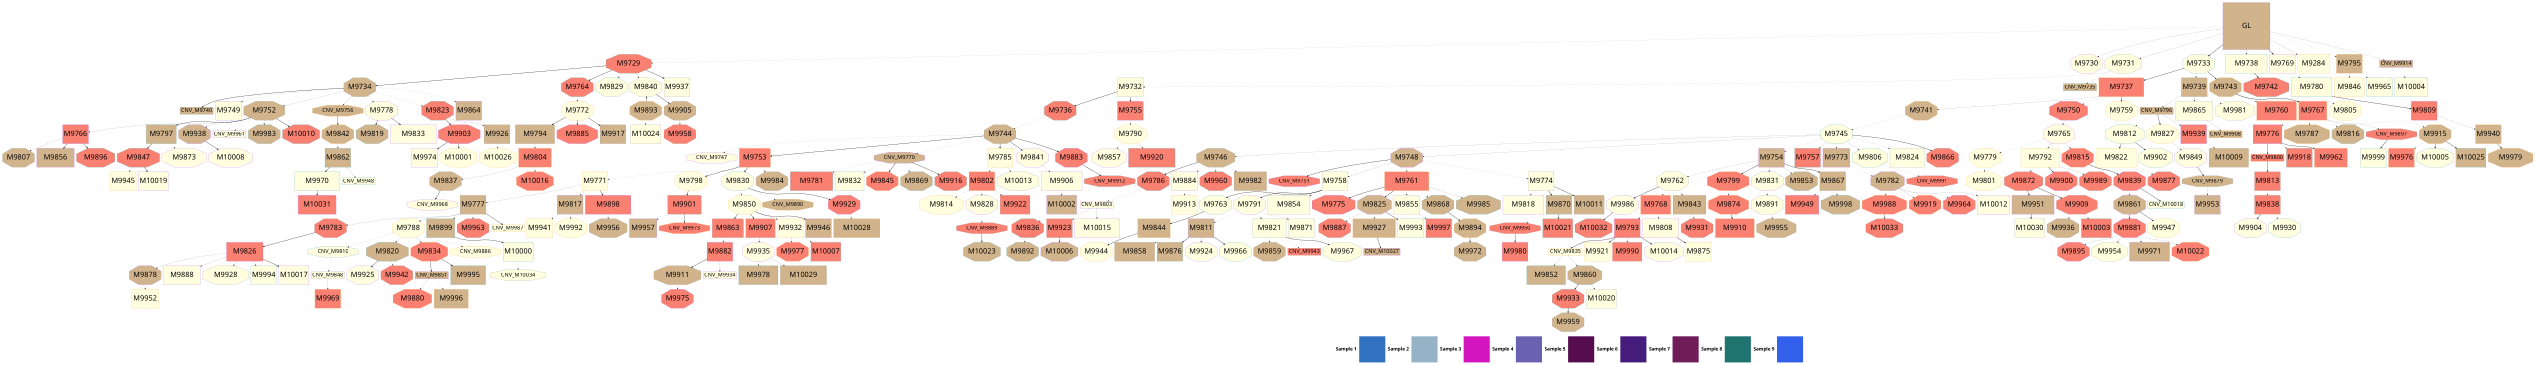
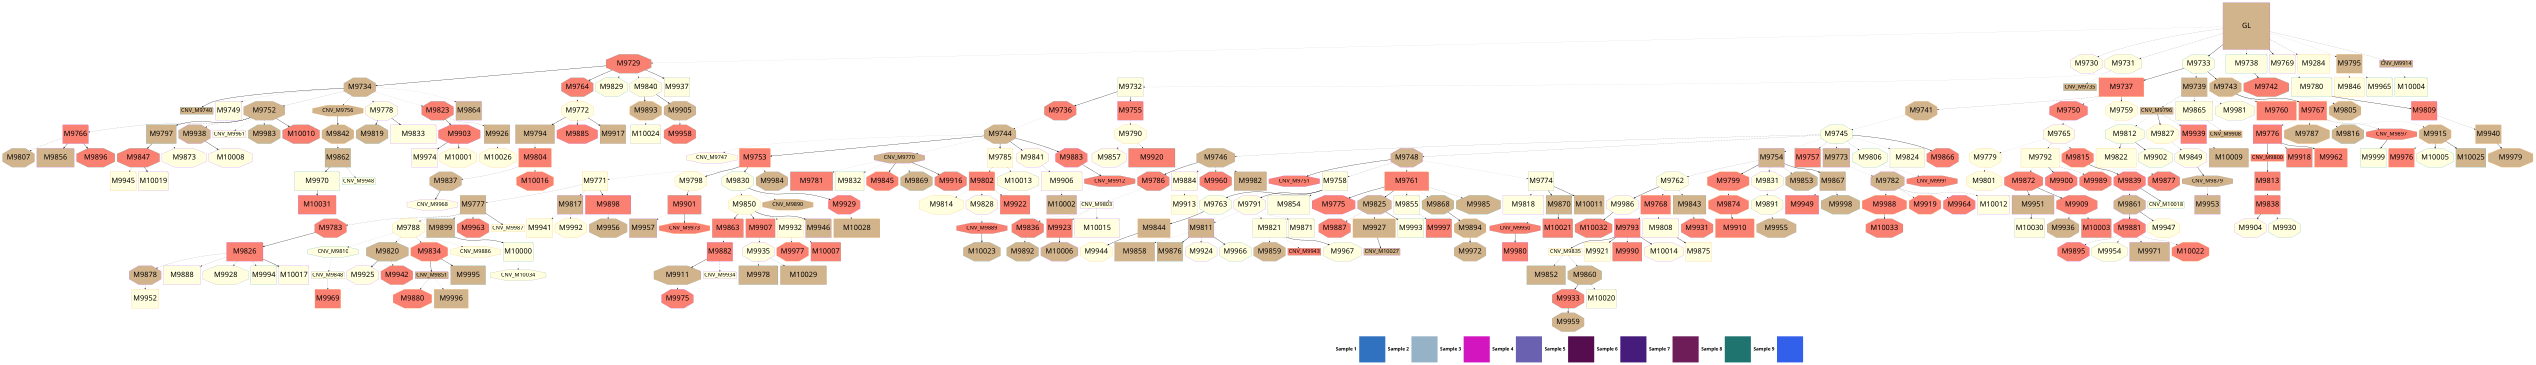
edge "M9893" -> "M9840": reversed
node "M9805": fillcolor lightyellow -> tan
